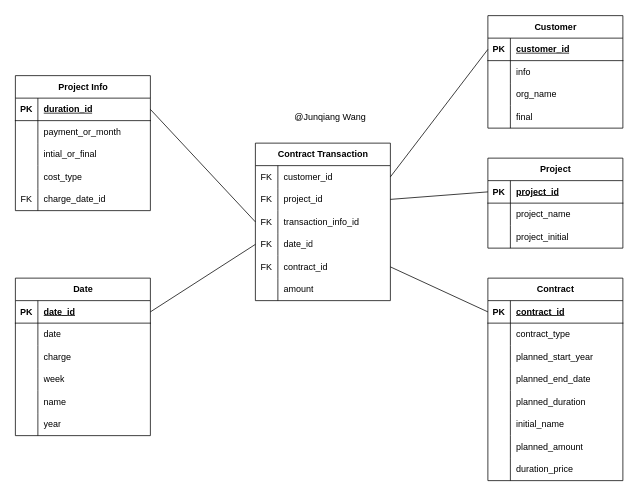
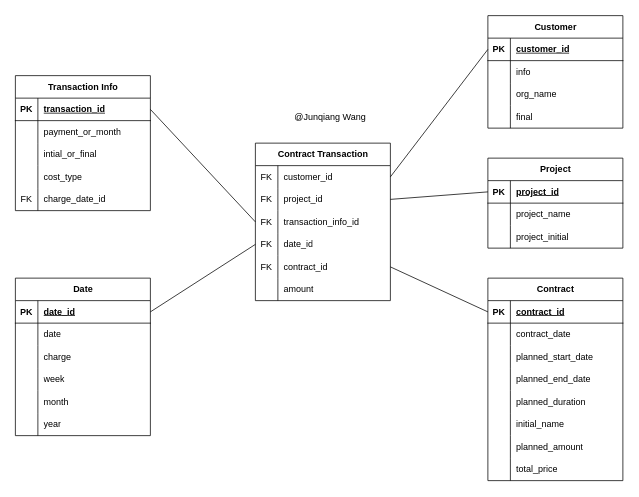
node "Project Info": label "Project Info" -> "Transaction Info"
node "duration_id": label "duration_id" -> "transaction_id"
node "contract_type": label "contract_type" -> "contract_date"
node "planned_start_year": label "planned_start_year" -> "planned_start_date"
node "name": label "name" -> "month"
node "duration_price": label "duration_price" -> "total_price"
